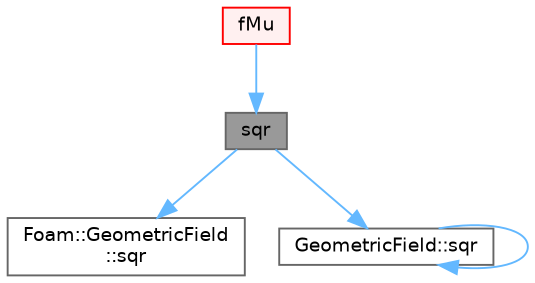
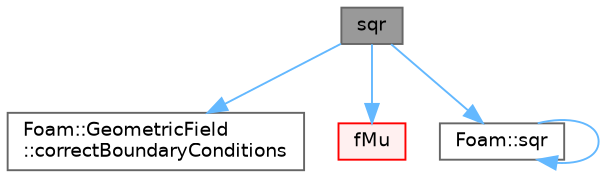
edge "fMu" -> "sqr": reversed
node "Foam::GeometricField ::sqr": label "Foam::GeometricField ::sqr" -> "Foam::GeometricField ::correctBoundaryConditions"
node "GeometricField::sqr": label "GeometricField::sqr" -> "Foam::sqr"
